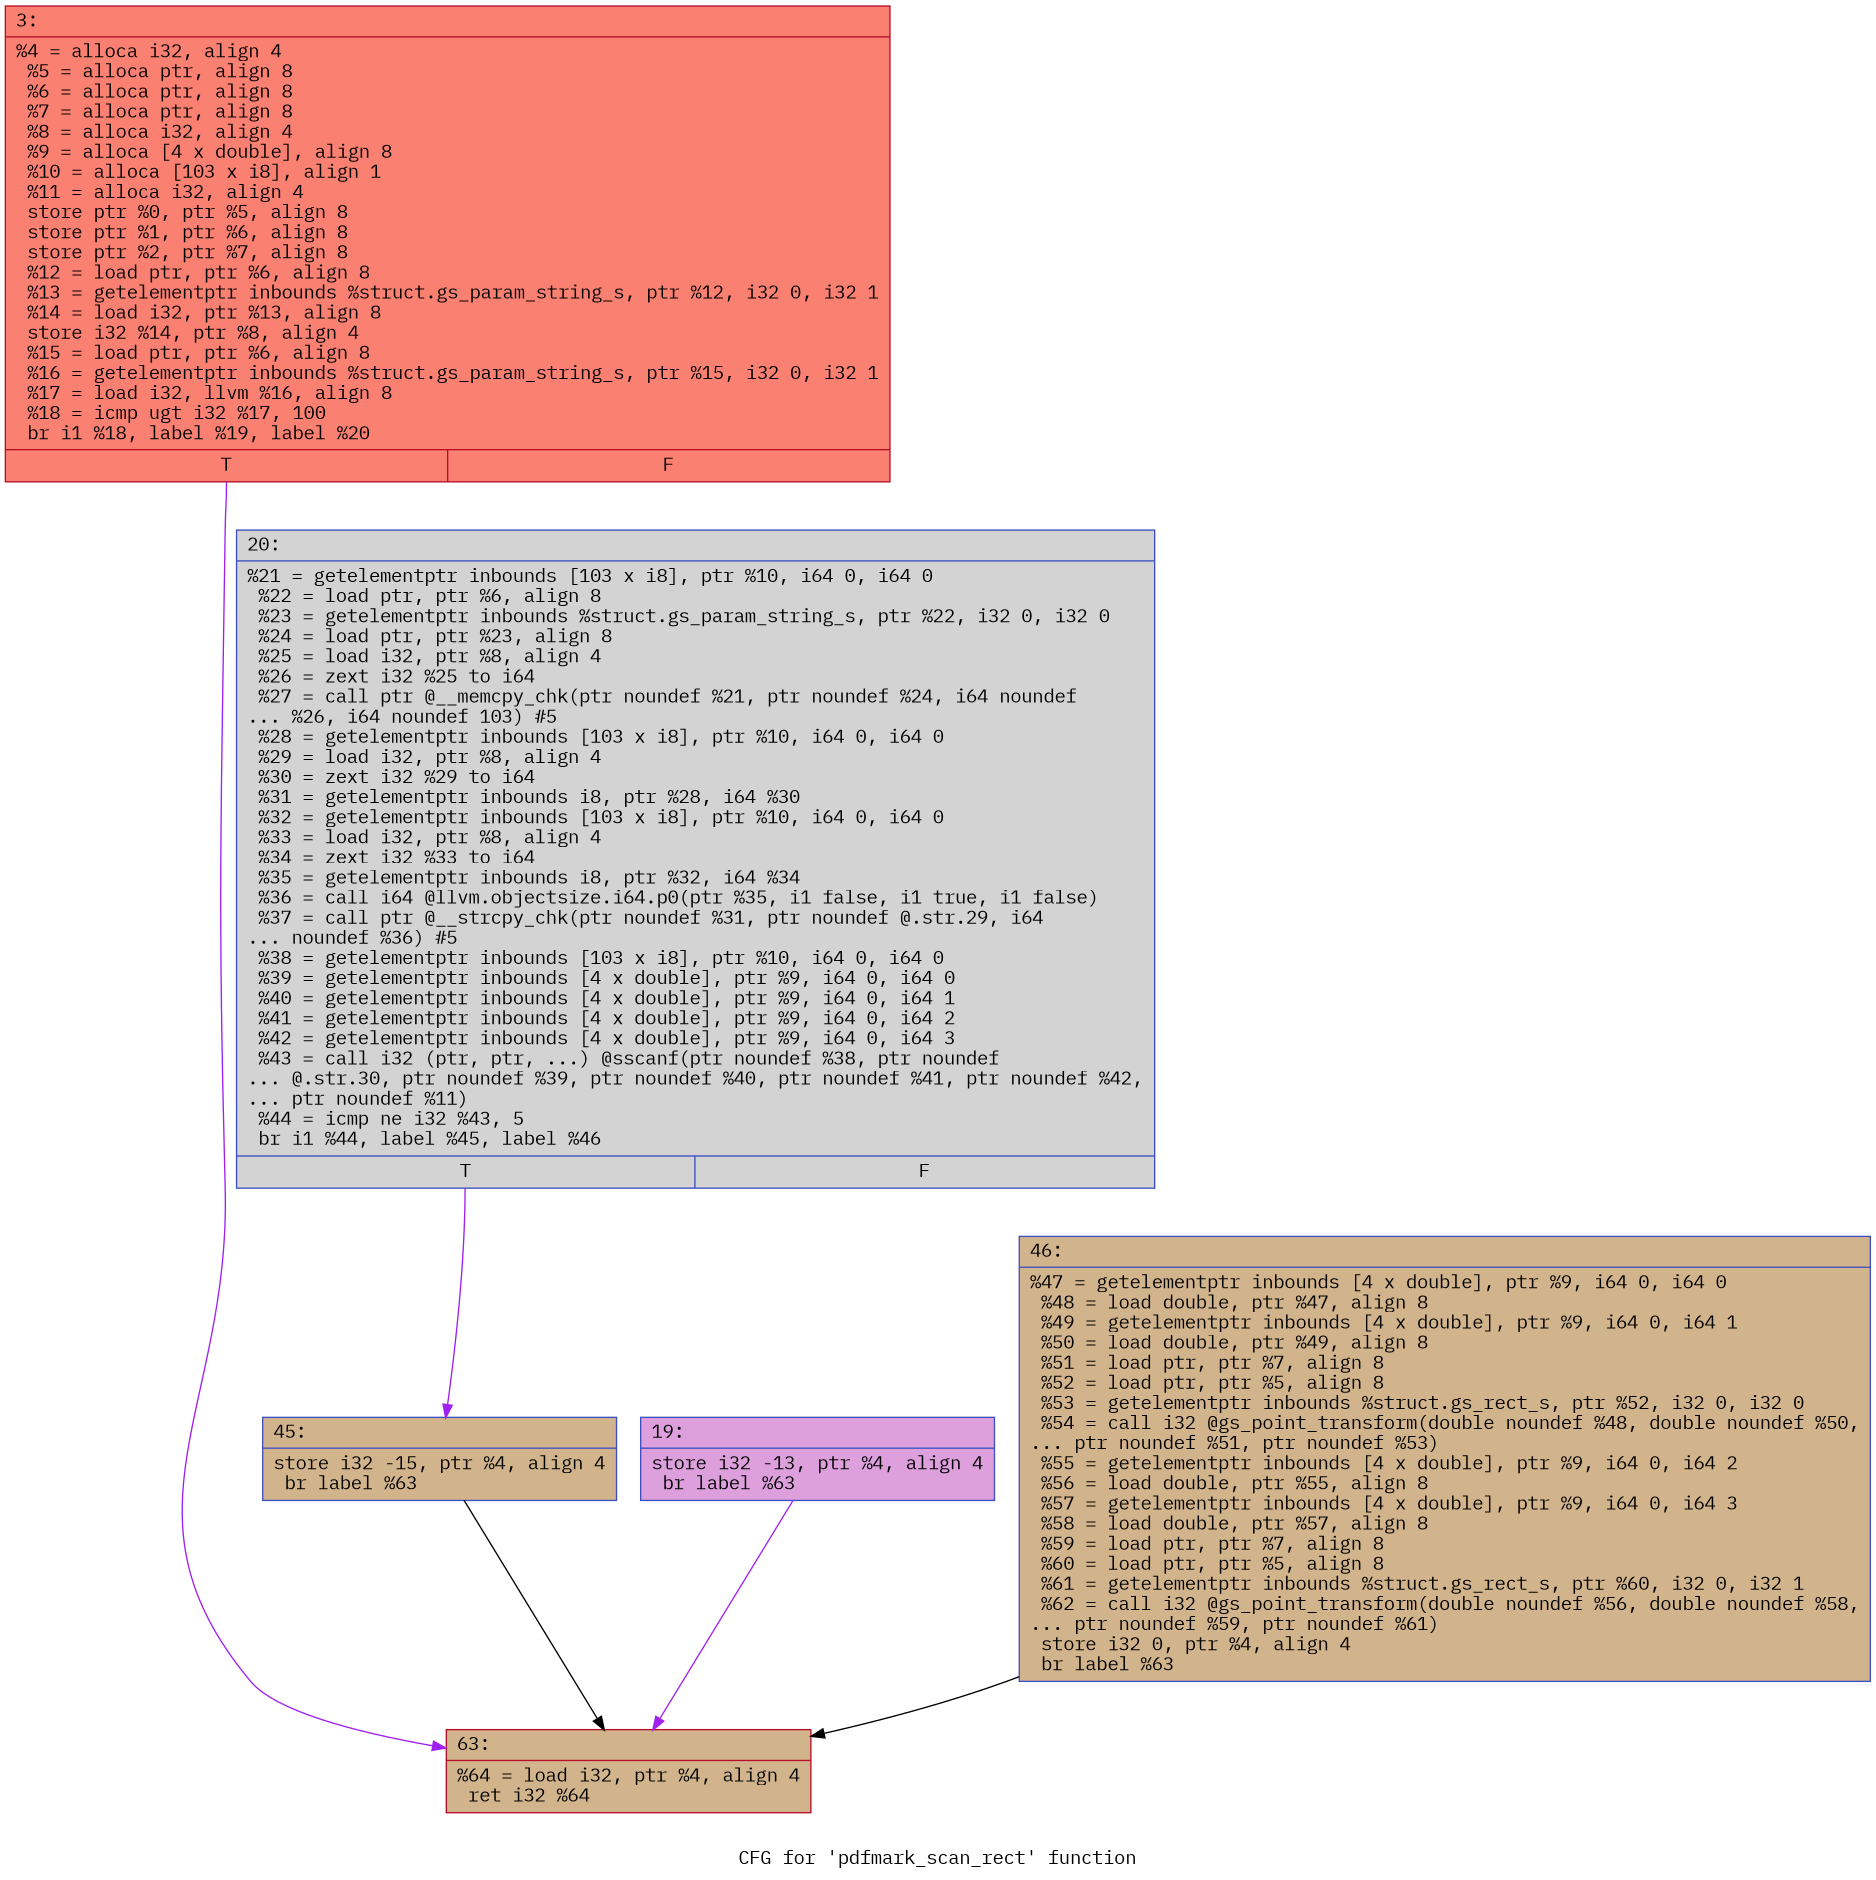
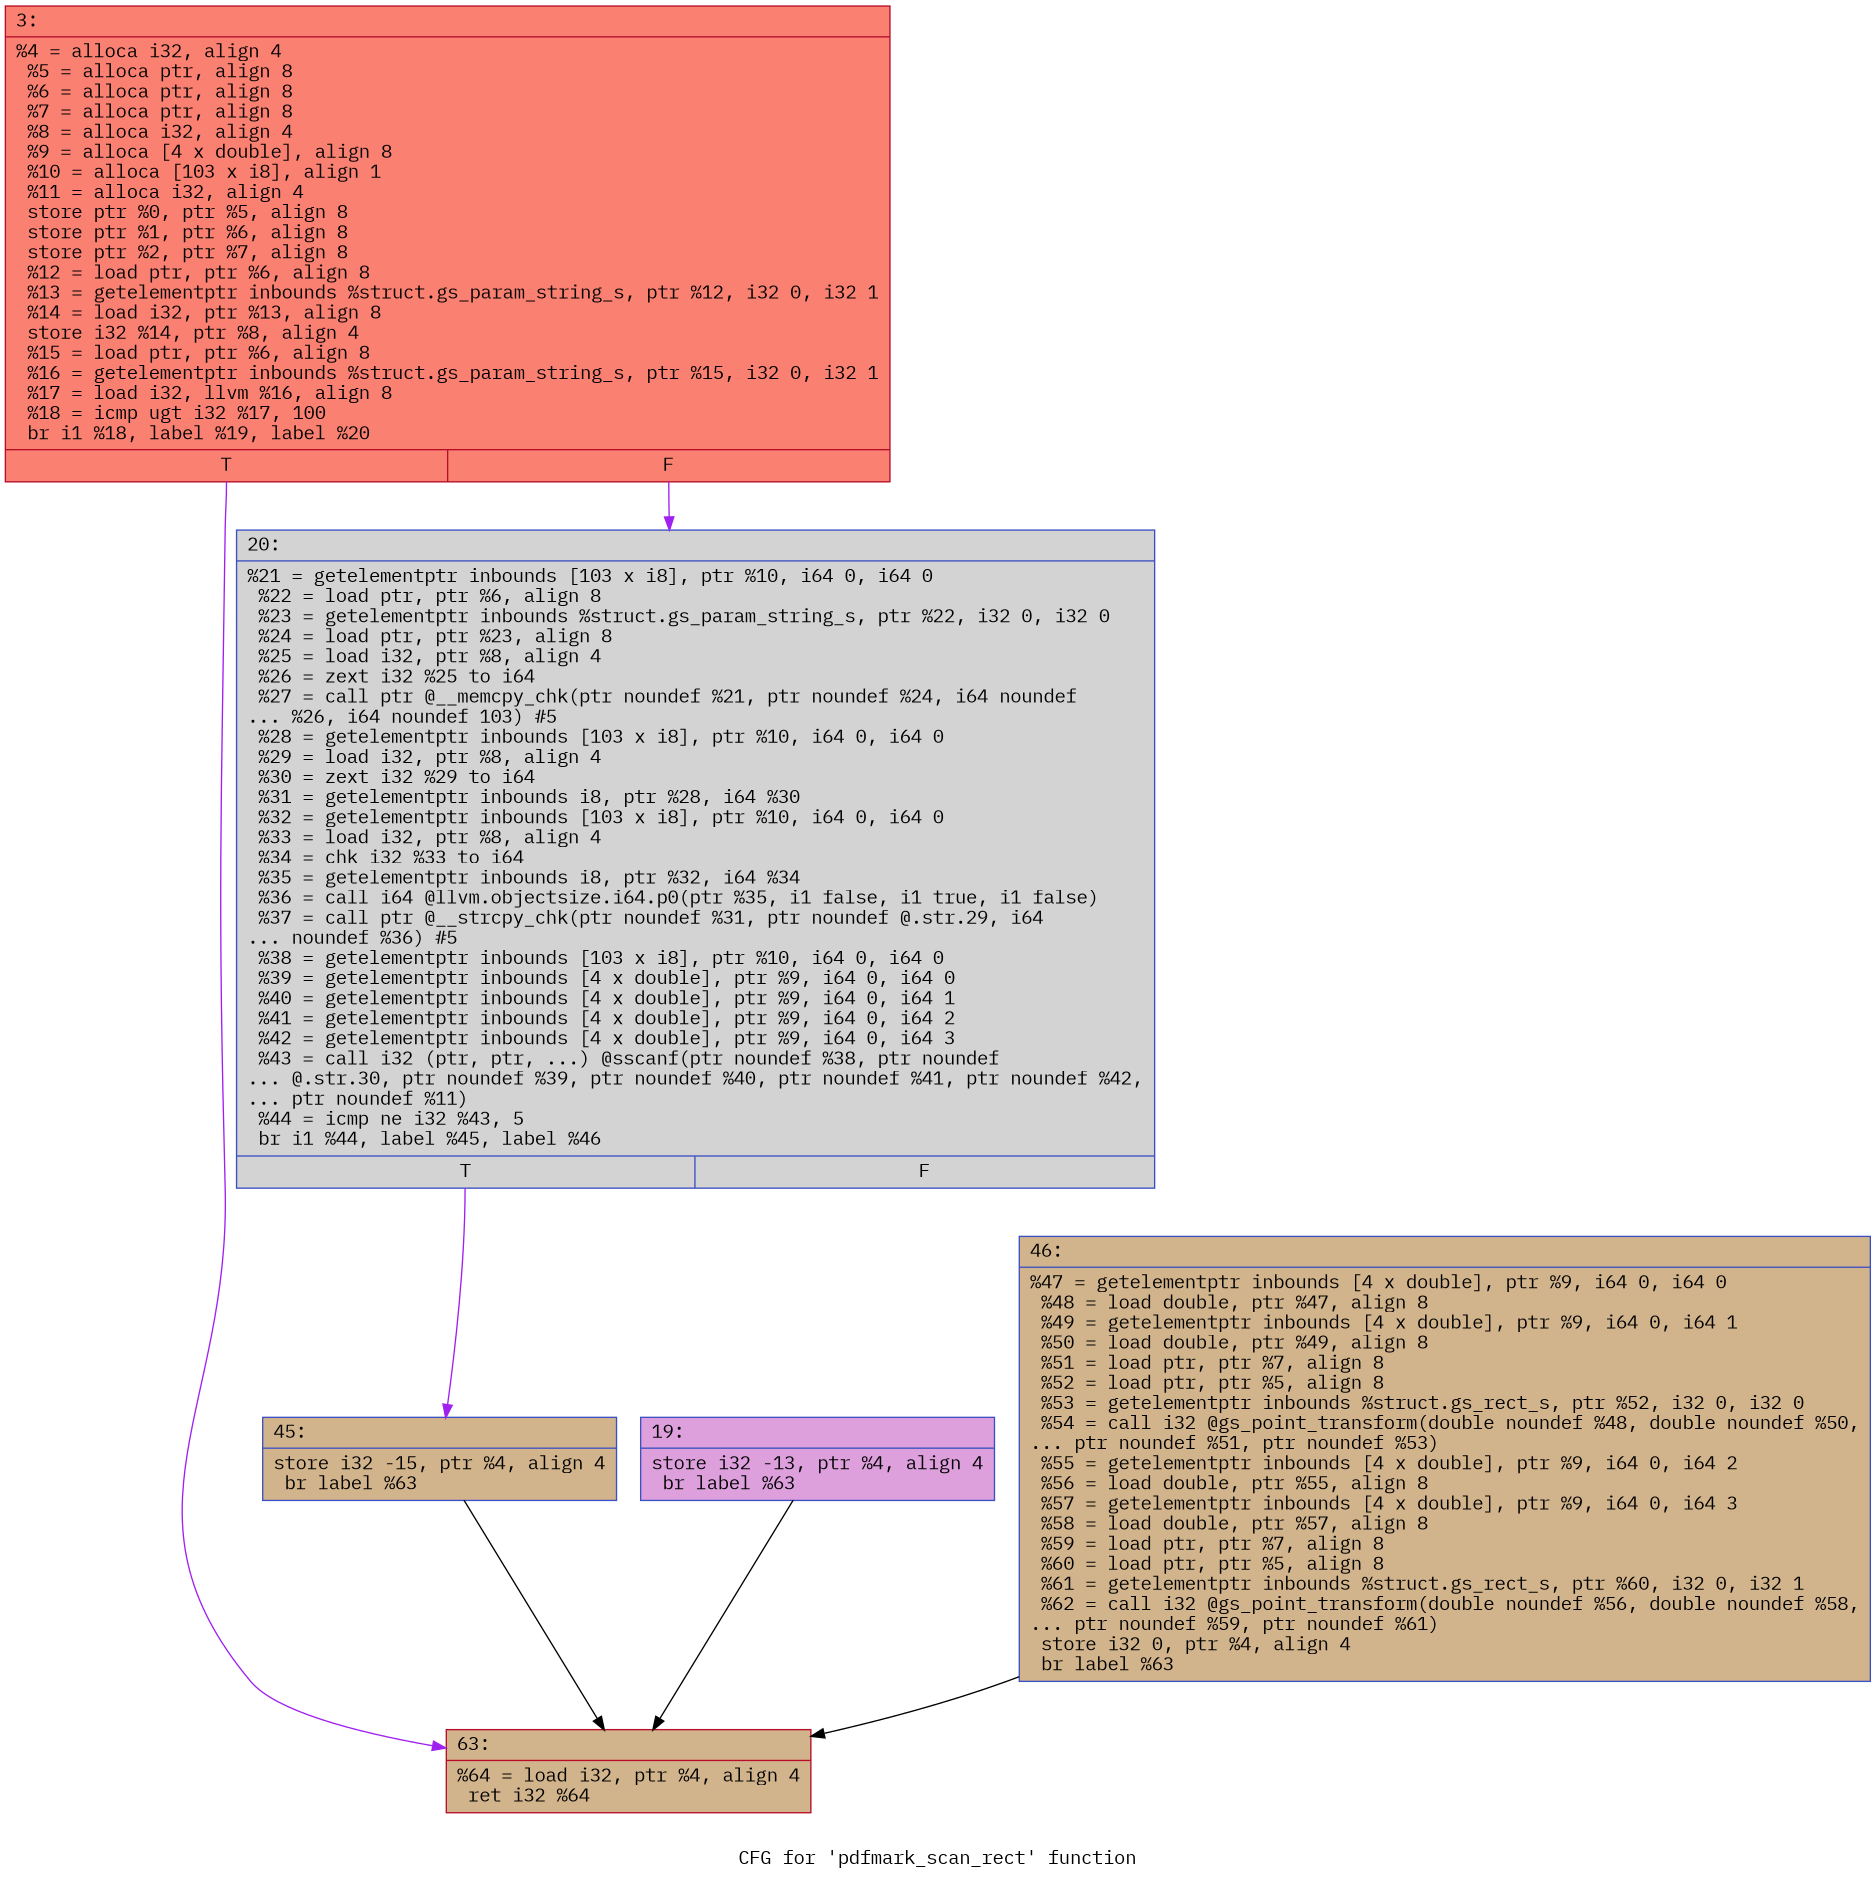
edge "3:" -> "20:": added
node "20:": text "%34 = zext i32 %33 to i64" -> "%34 = chk i32 %33 to i64"
edge "19:" -> "63:": color purple -> black
